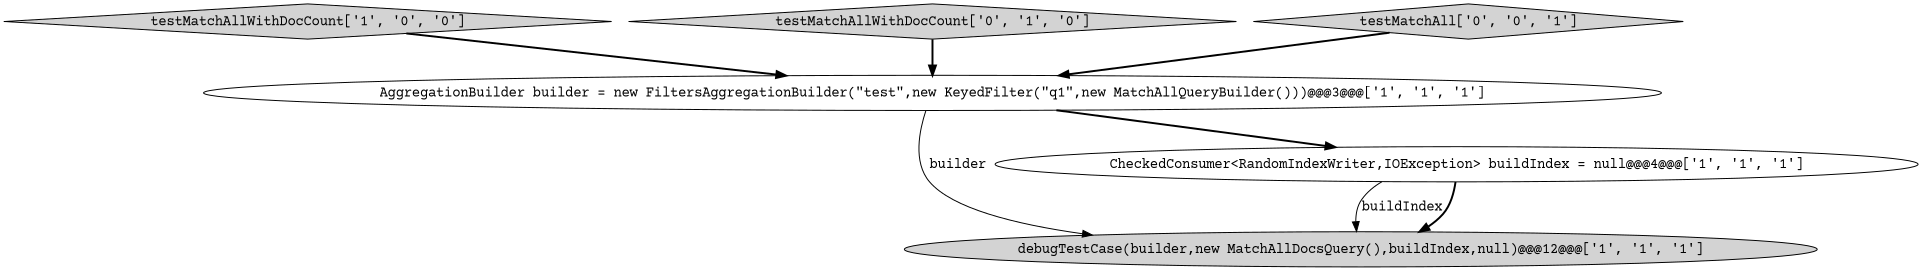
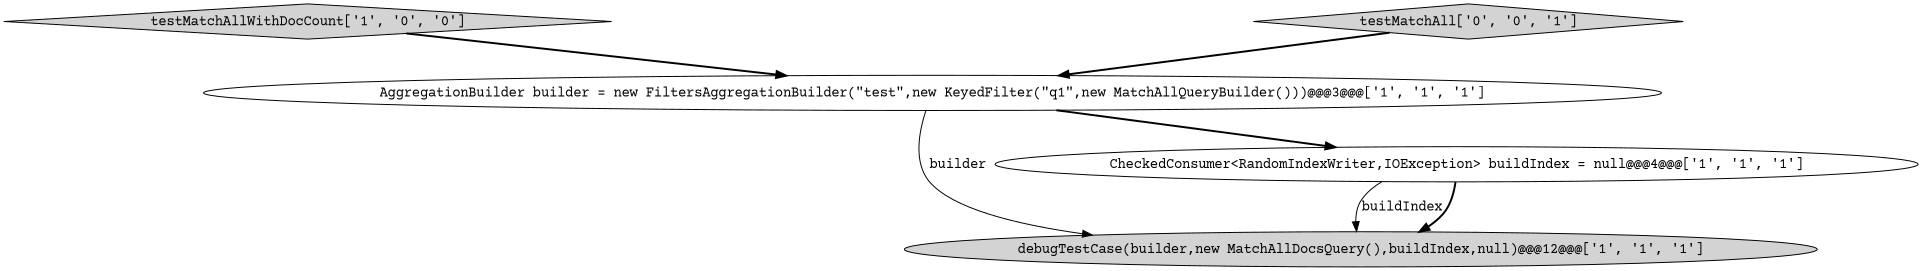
node "testMatchAllWithDocCount['0', '1', '0']": removed
